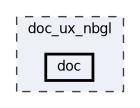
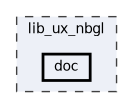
cluster "doc_ux_nbgl": label "doc_ux_nbgl" -> "lib_ux_nbgl"
